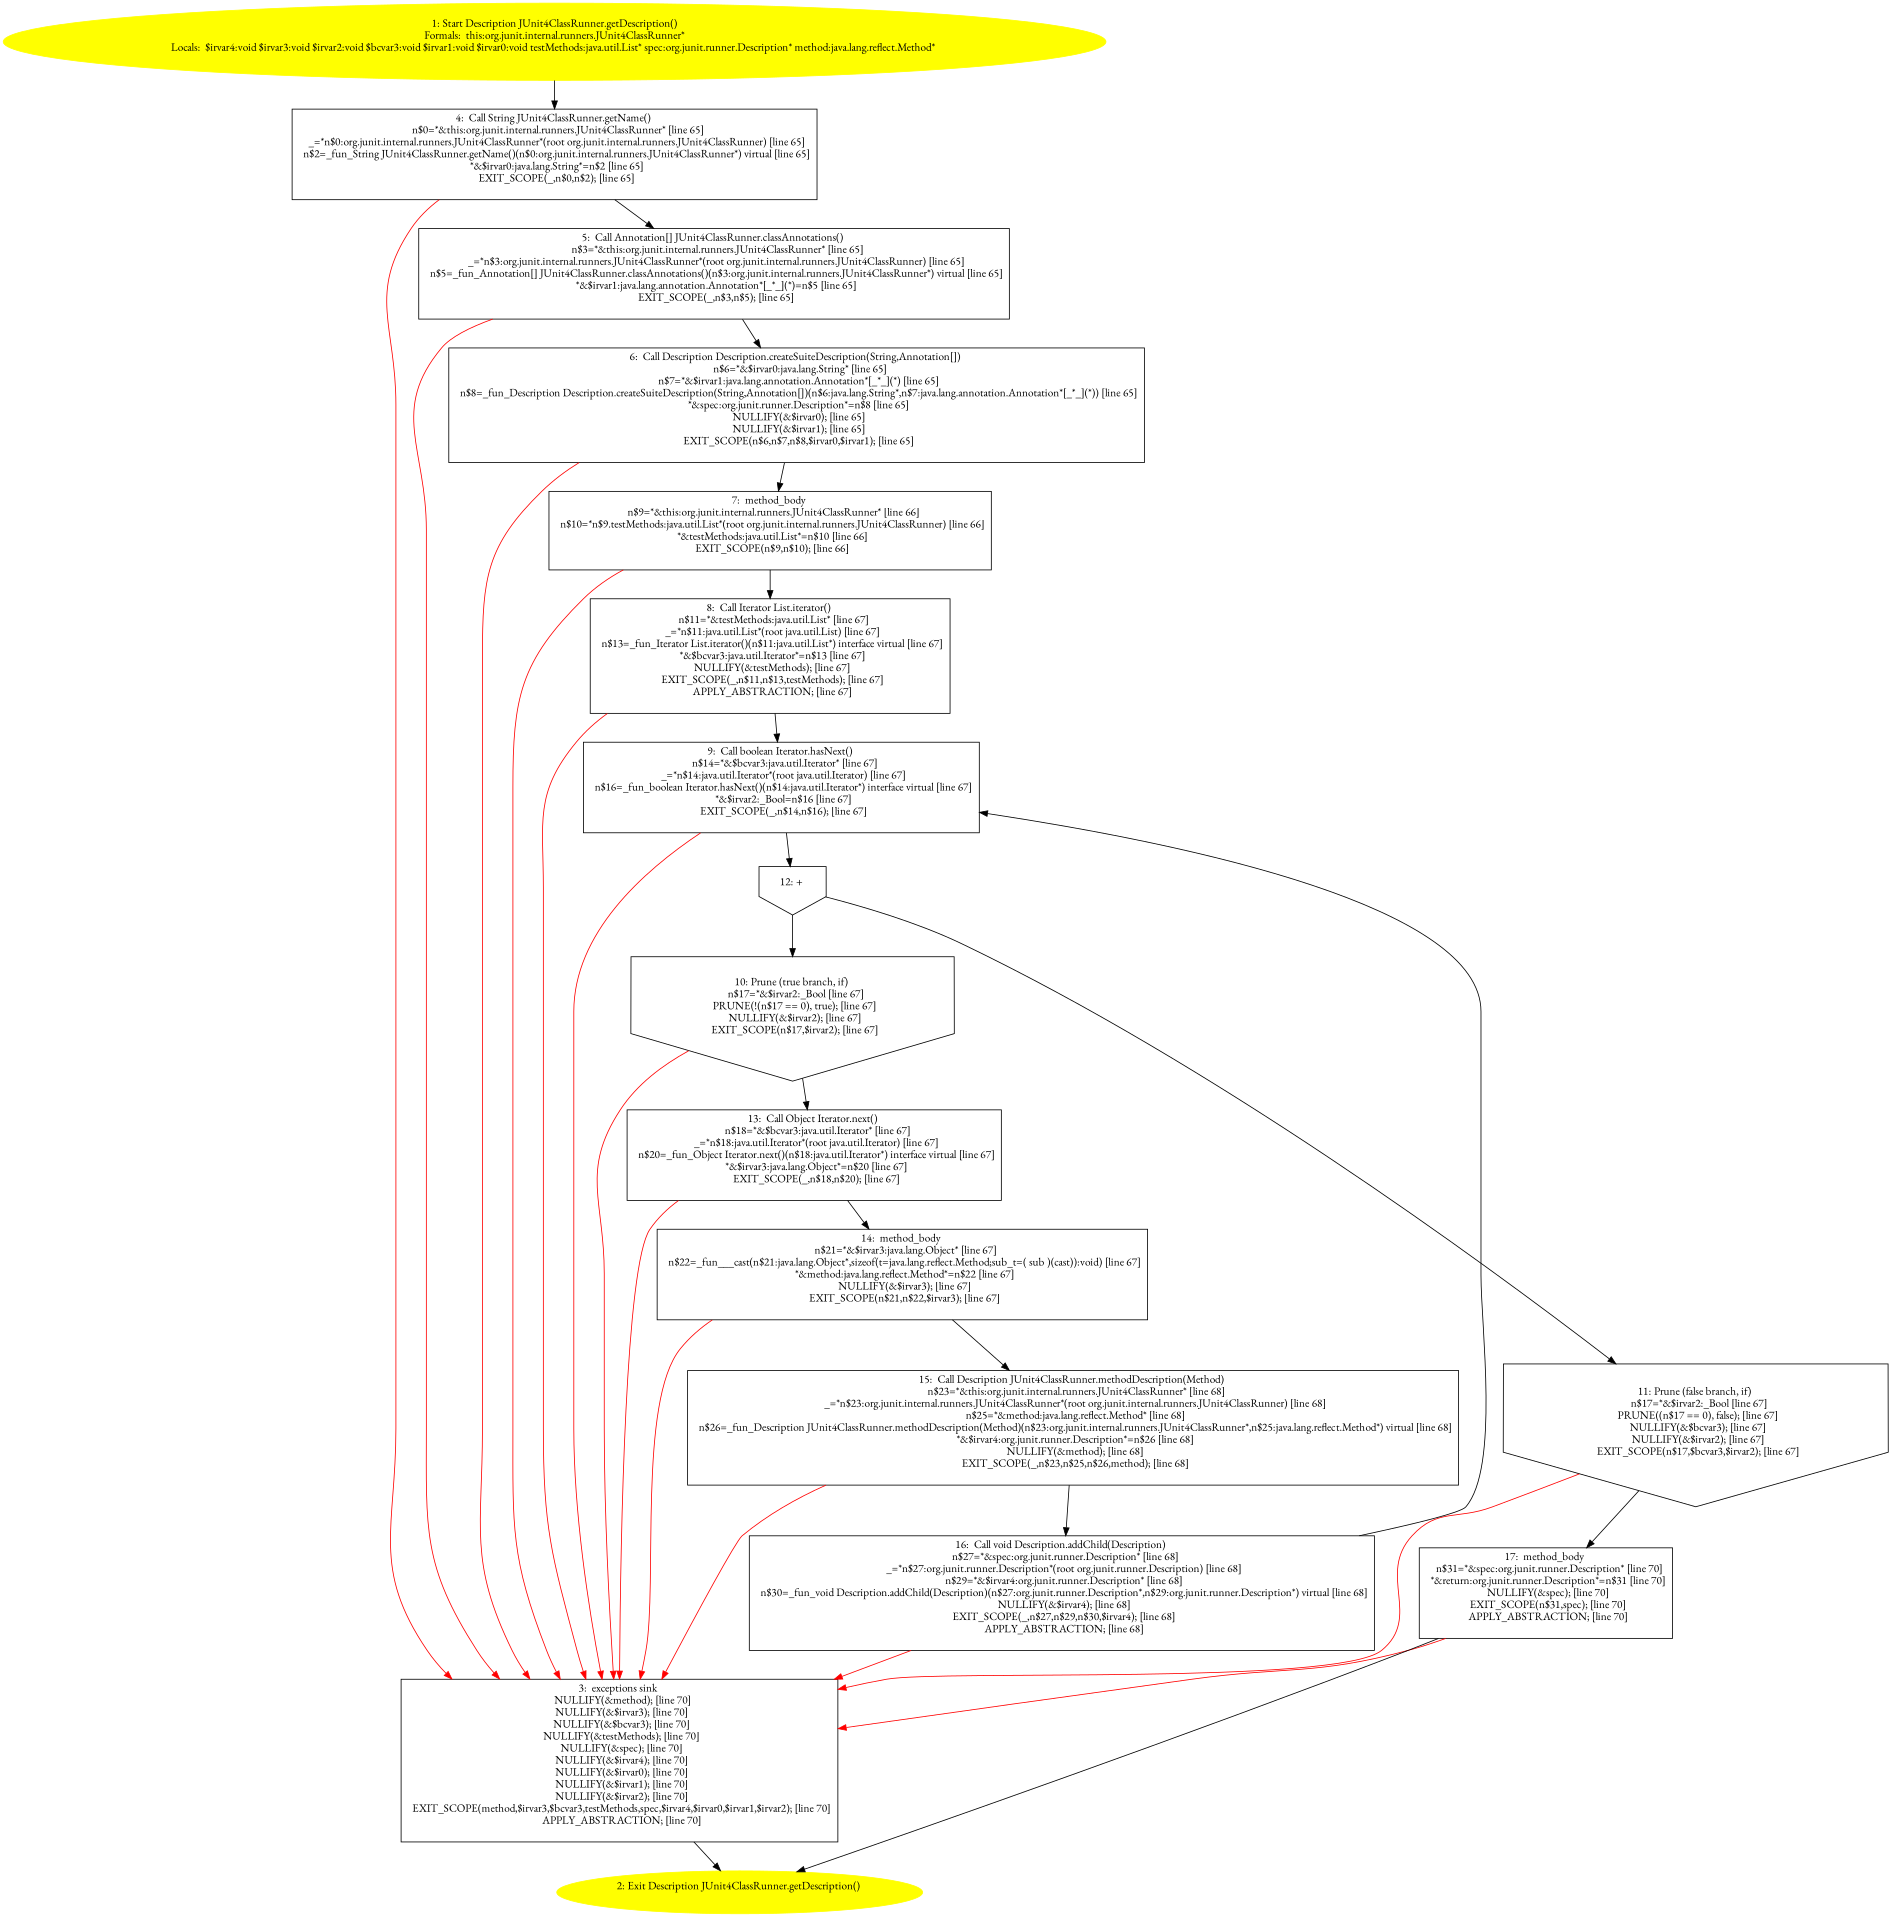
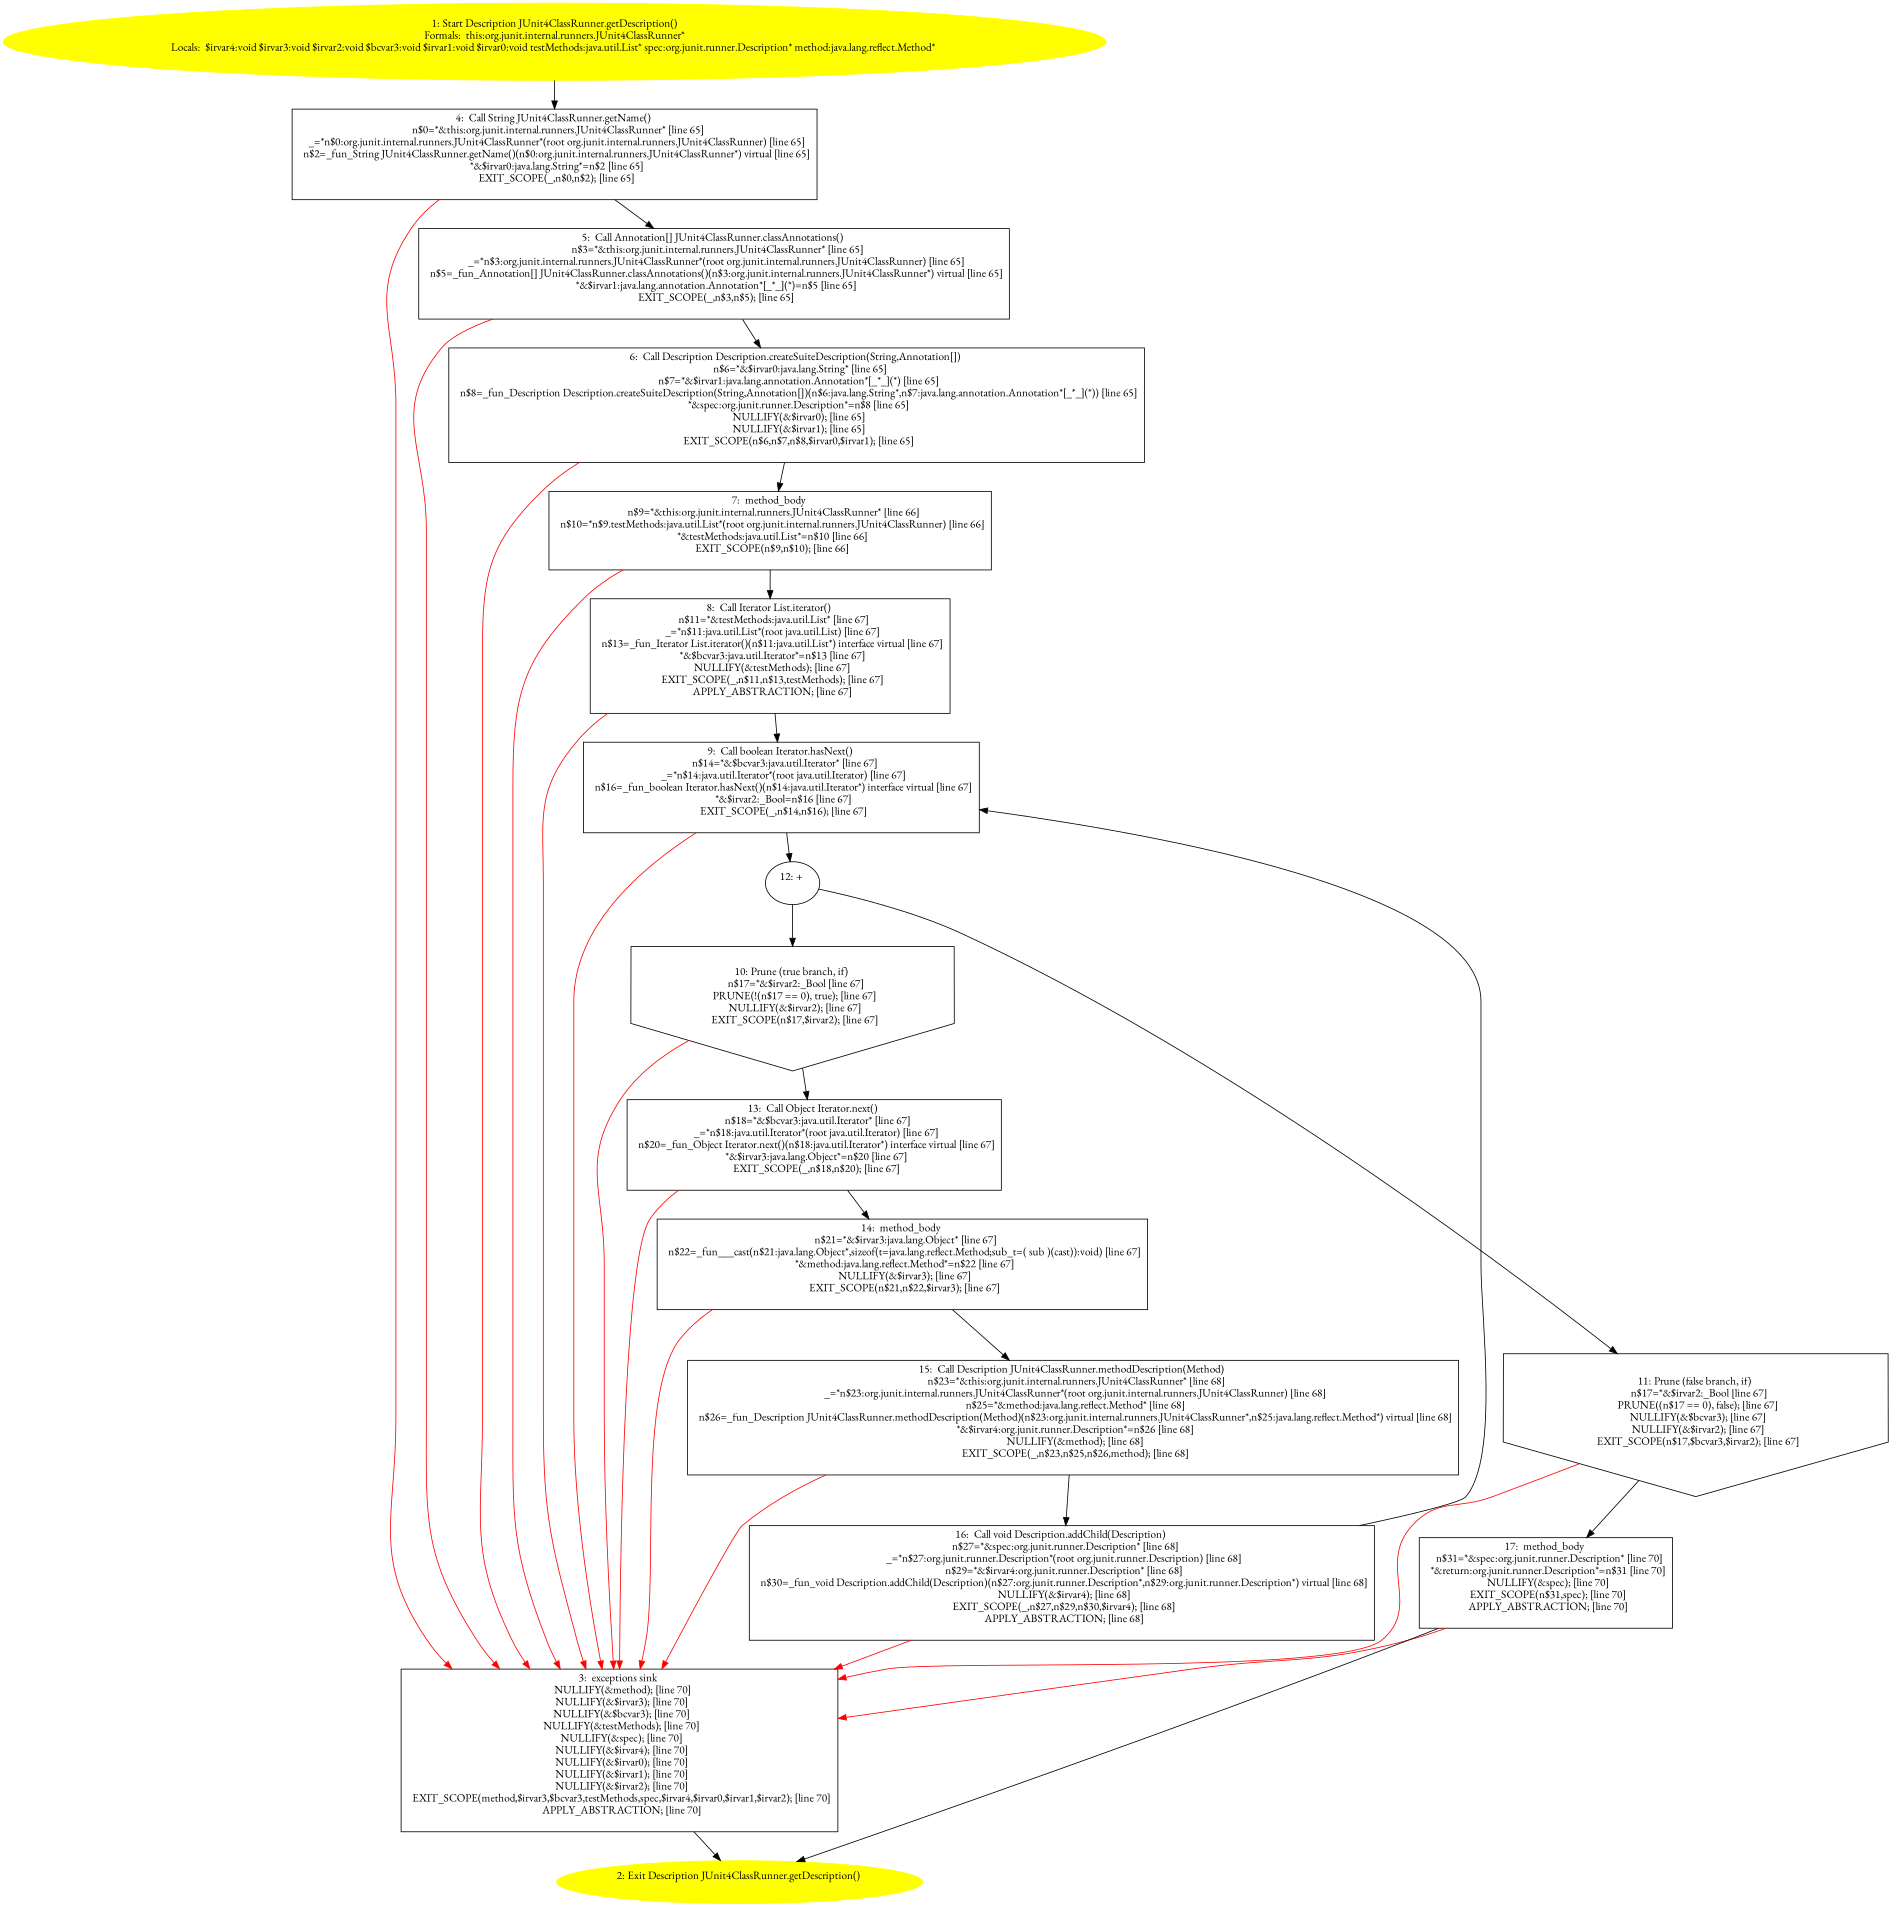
node "12: +": shape invhouse -> ellipse
